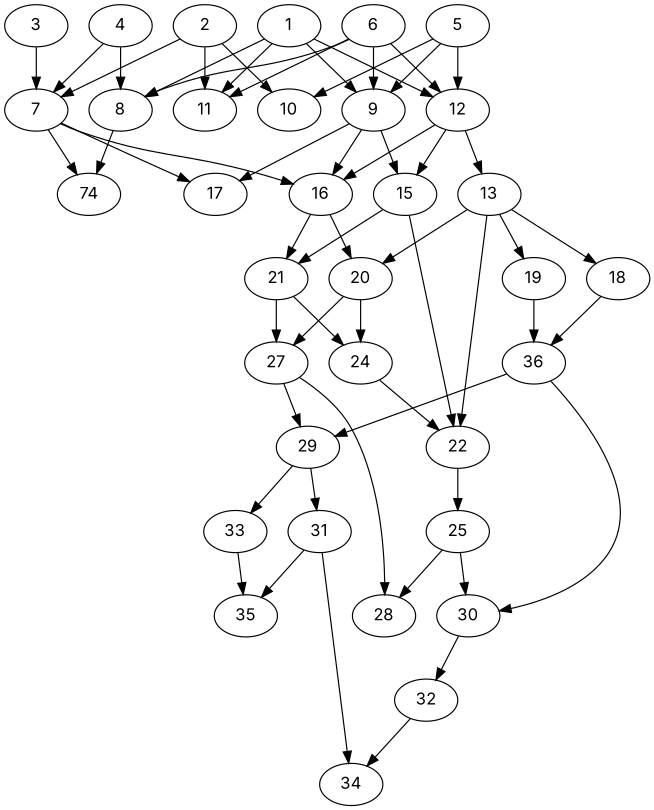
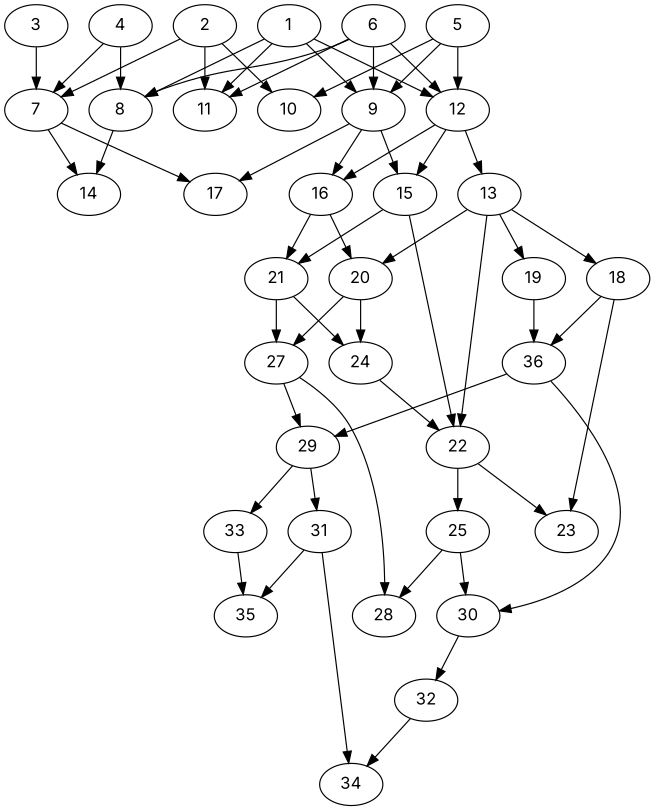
edge "7" -> "16": removed
node "74": label "74" -> "14"
node "23": added
